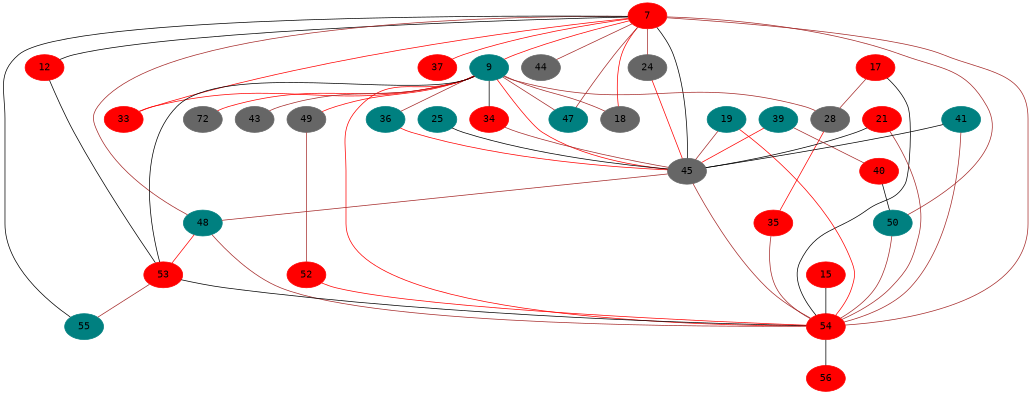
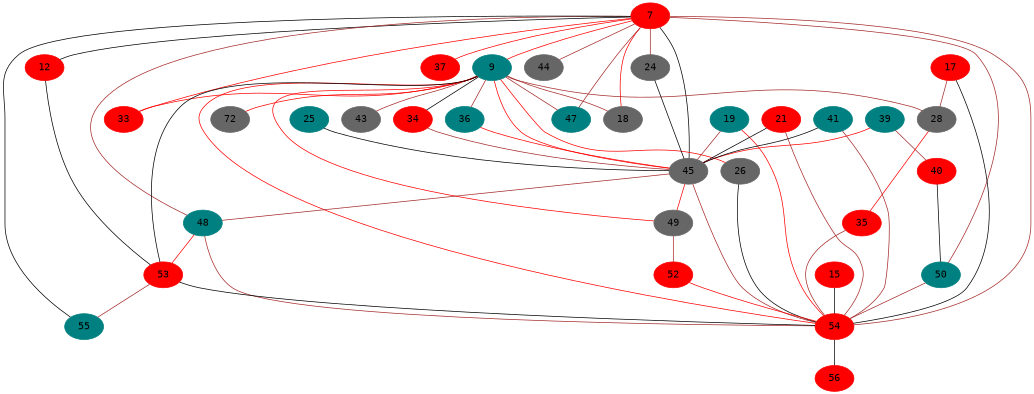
edge "24" -- "45": color red -> black
node "26": added
edge "45" -- "49": added
